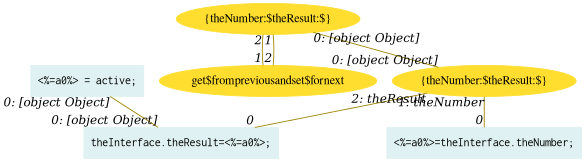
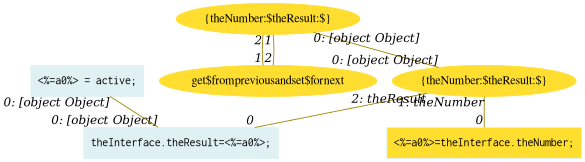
node "<%=a0%>=theInterface.theNumber;": fillcolor #dff1f2 -> #ffde2f
